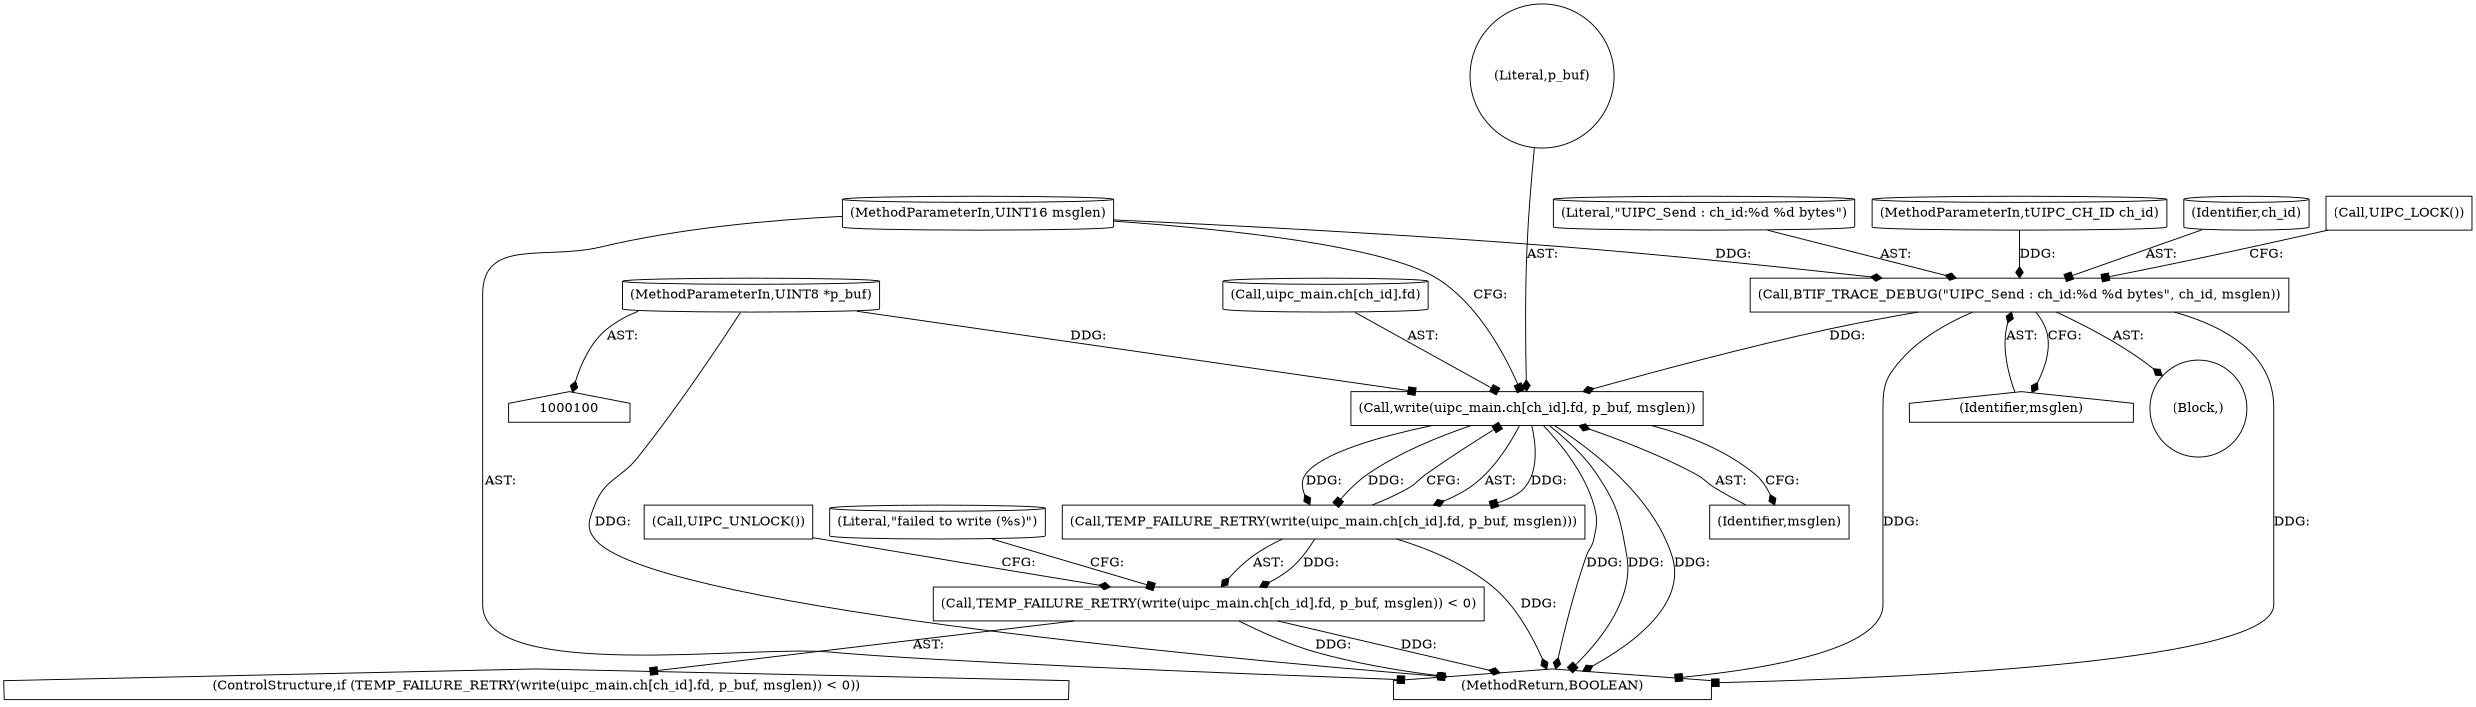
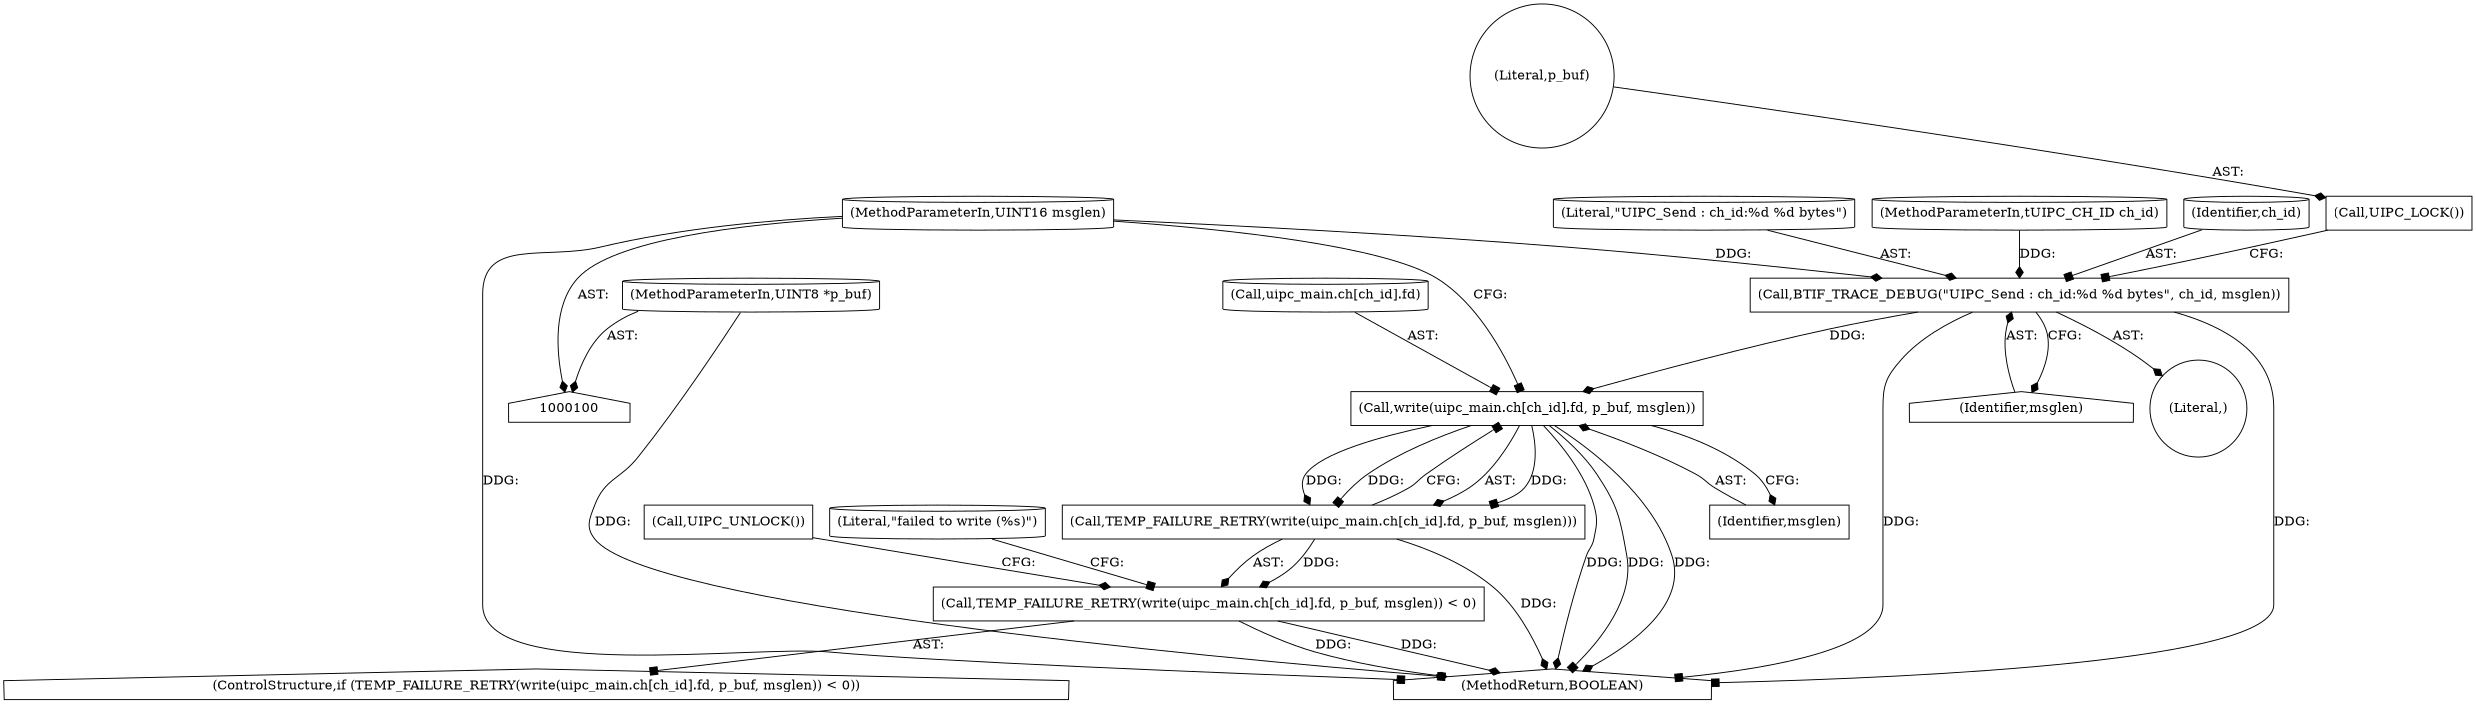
edge "(MethodParameterIn,UINT16 msglen)" -> "1000100": added, label "AST:"
edge "(Literal,p_buf)" -> "(Call,write(uipc_main.ch[ch_id].fd, p_buf, msglen))": now "(Literal,p_buf)" -> "(Call,UIPC_LOCK())"
edge "(MethodParameterIn,UINT8 *p_buf)" -> "(Call,write(uipc_main.ch[ch_id].fd, p_buf, msglen))": removed, label "DDG:"
node "(Block,)": label "(Block,)" -> "(Literal,)"
edge "(MethodParameterIn,UINT16 msglen)" -> "(MethodReturn,BOOLEAN)": label "AST: " -> "DDG: "
